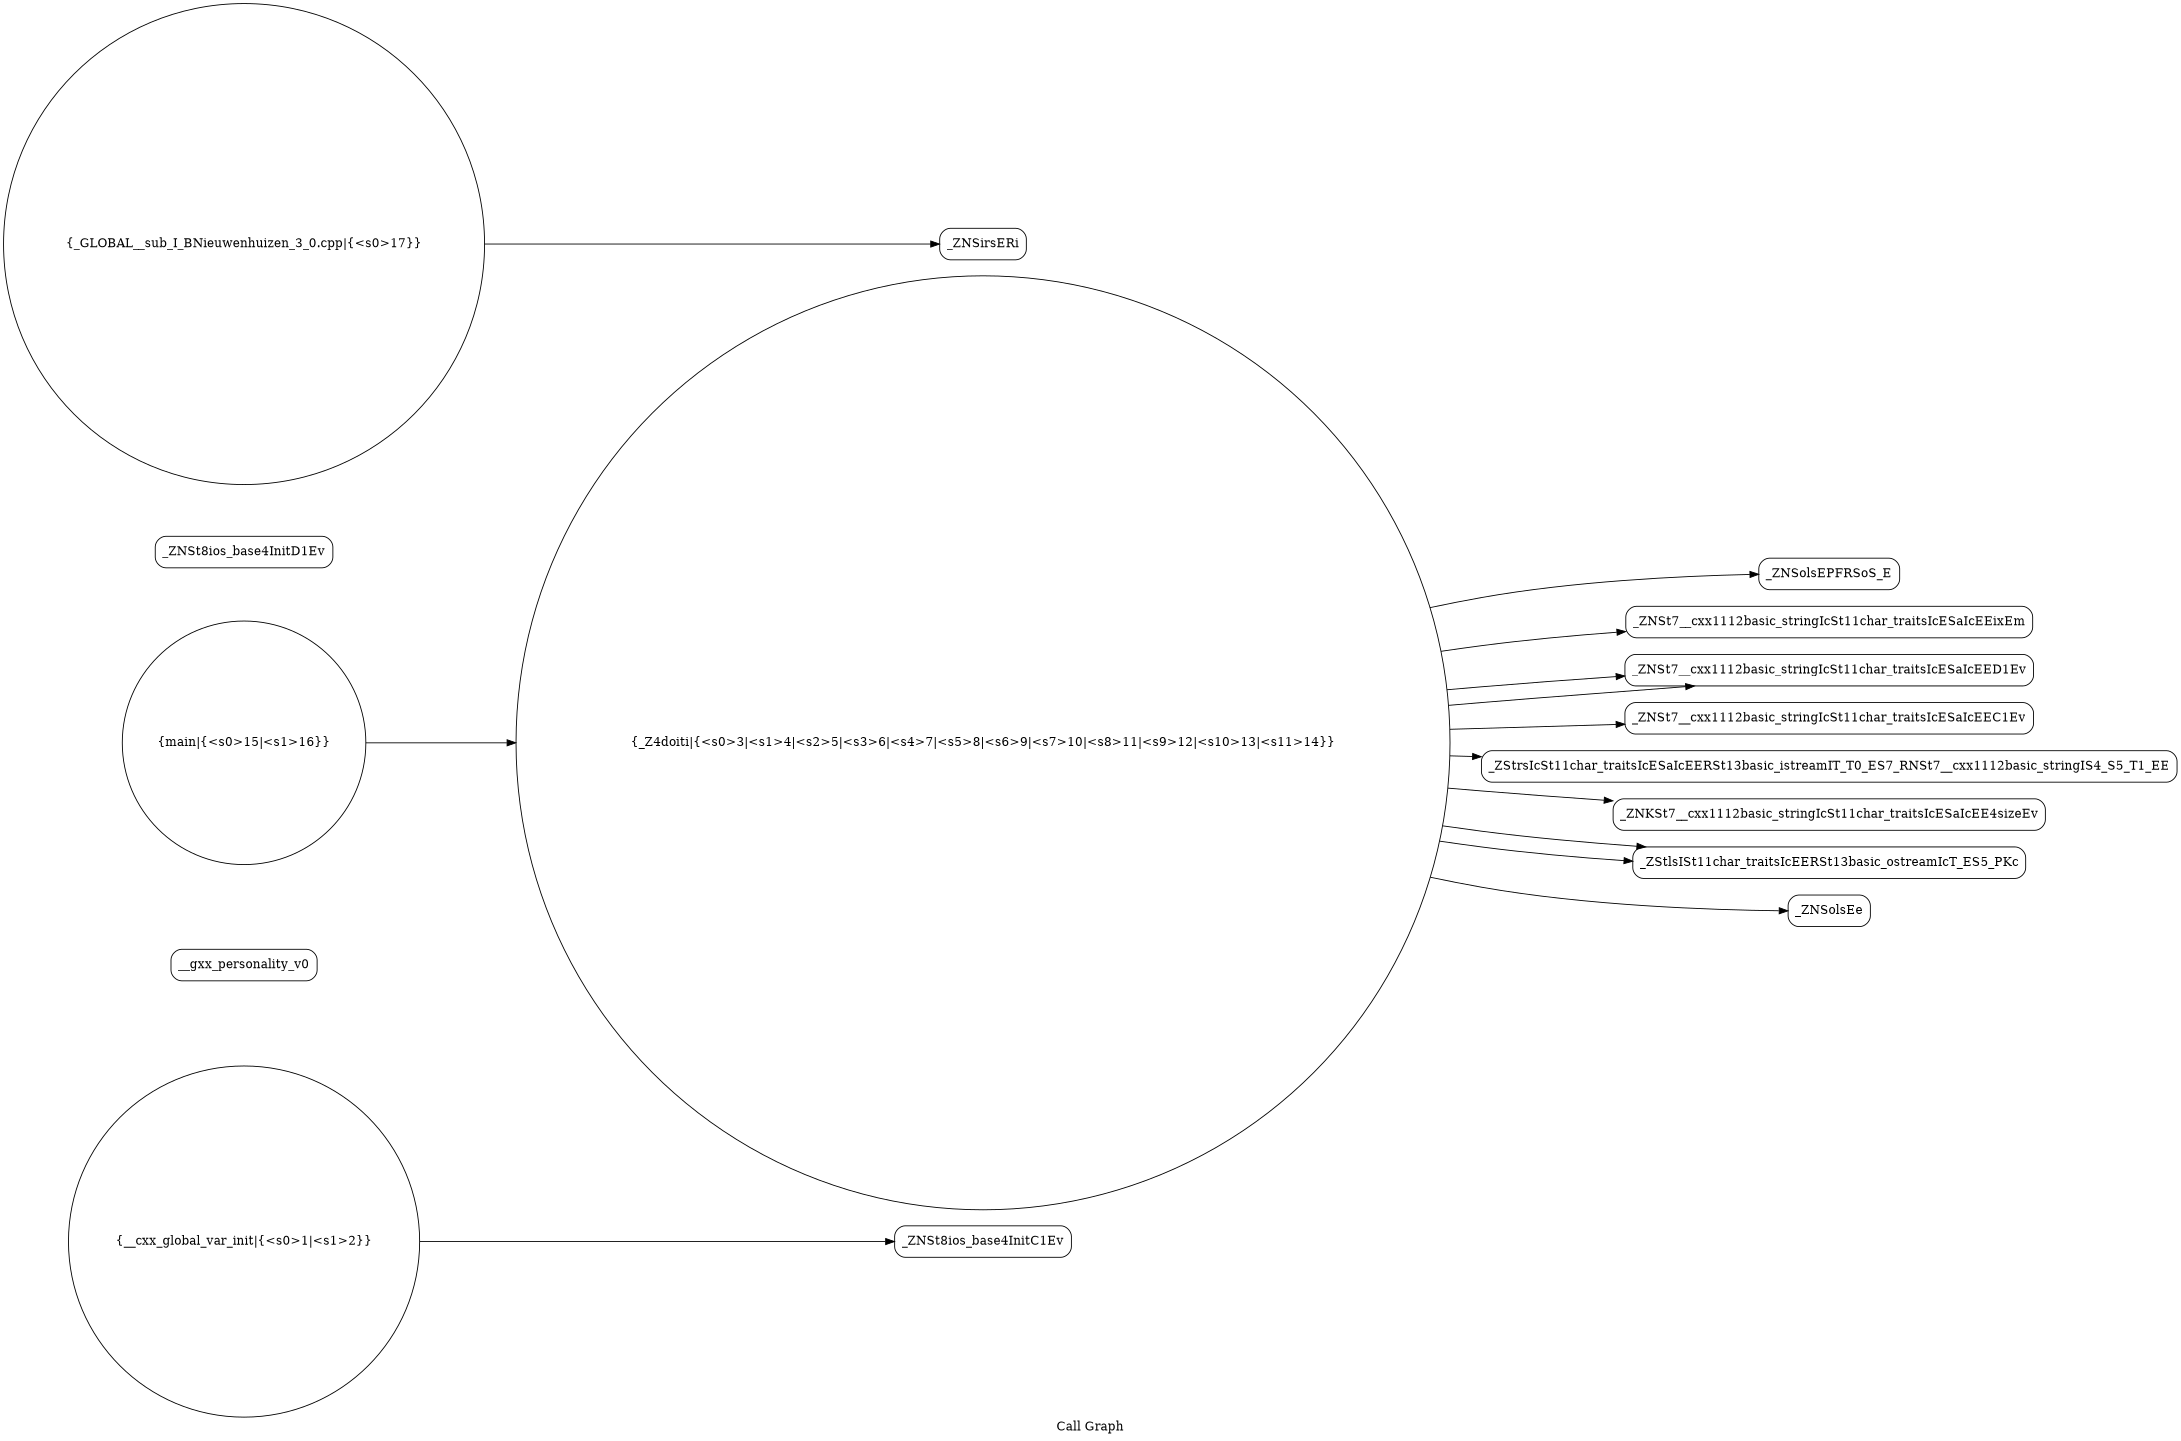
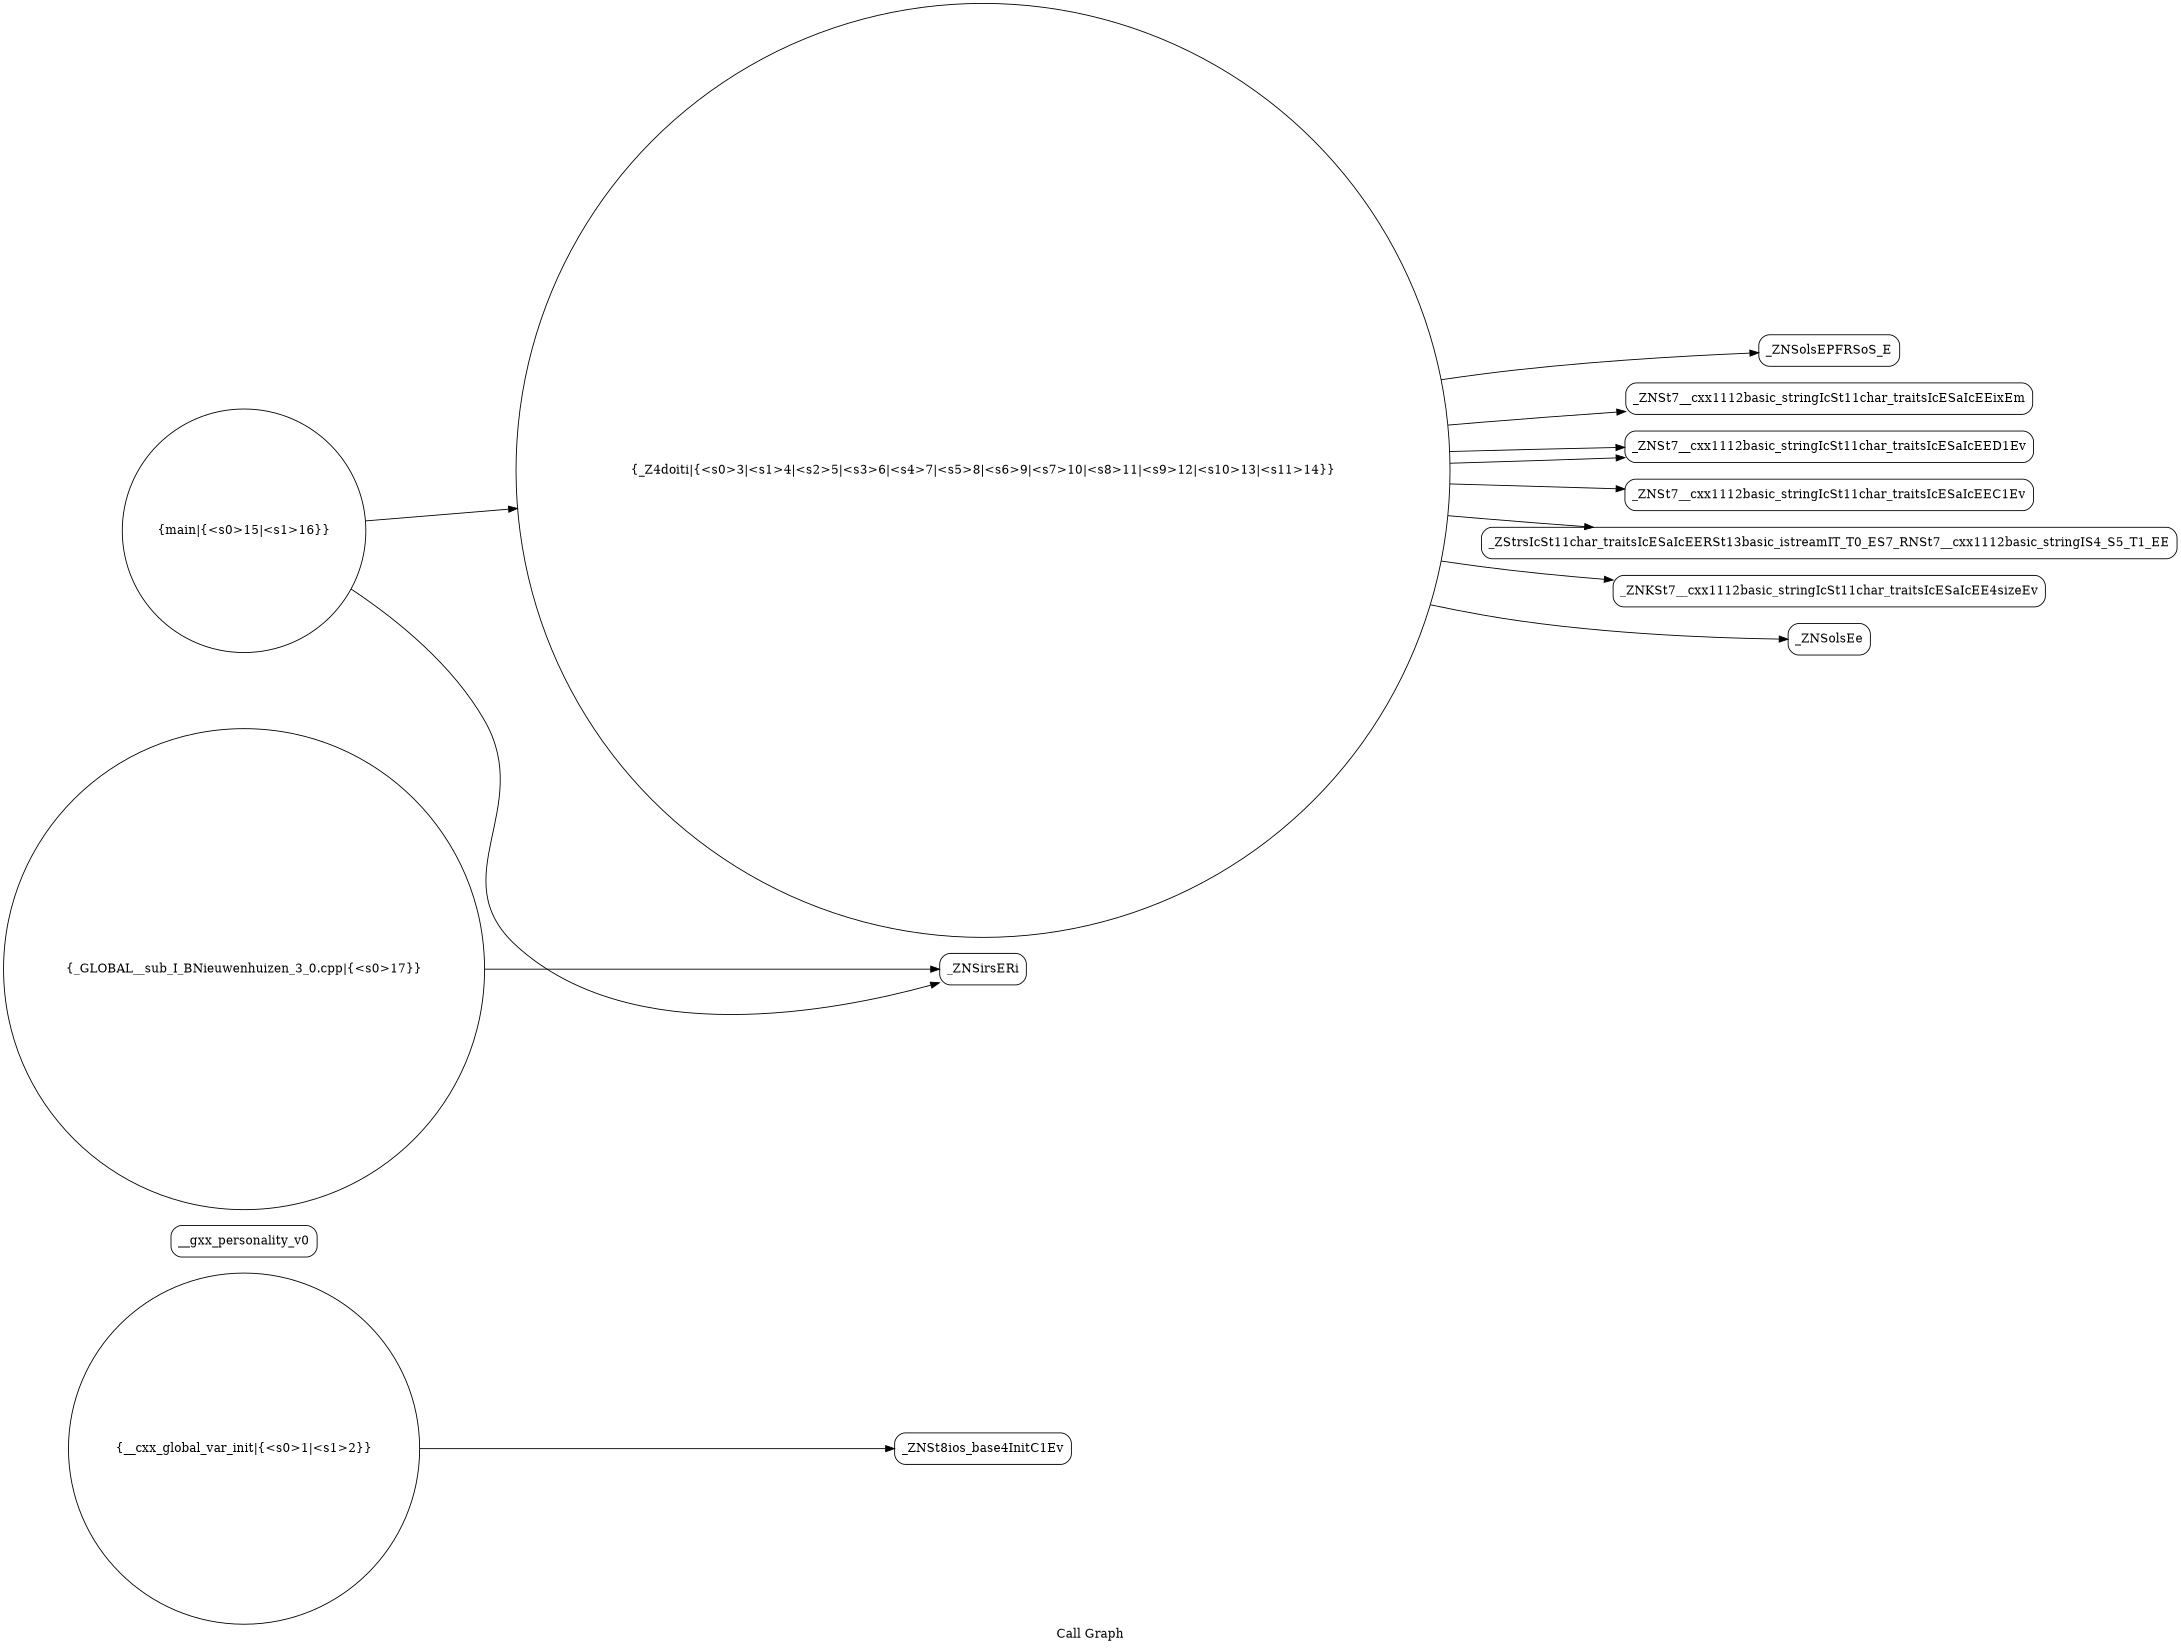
node "_ZNSt8ios_base4InitD1Ev": removed
node "_ZStlsISt11char_traitsIcEERSt13basic_ostreamIcT_ES5_PKc": removed
edge "{main|{<s0>15|<s1>16}}" -> "_ZNSirsERi": added
